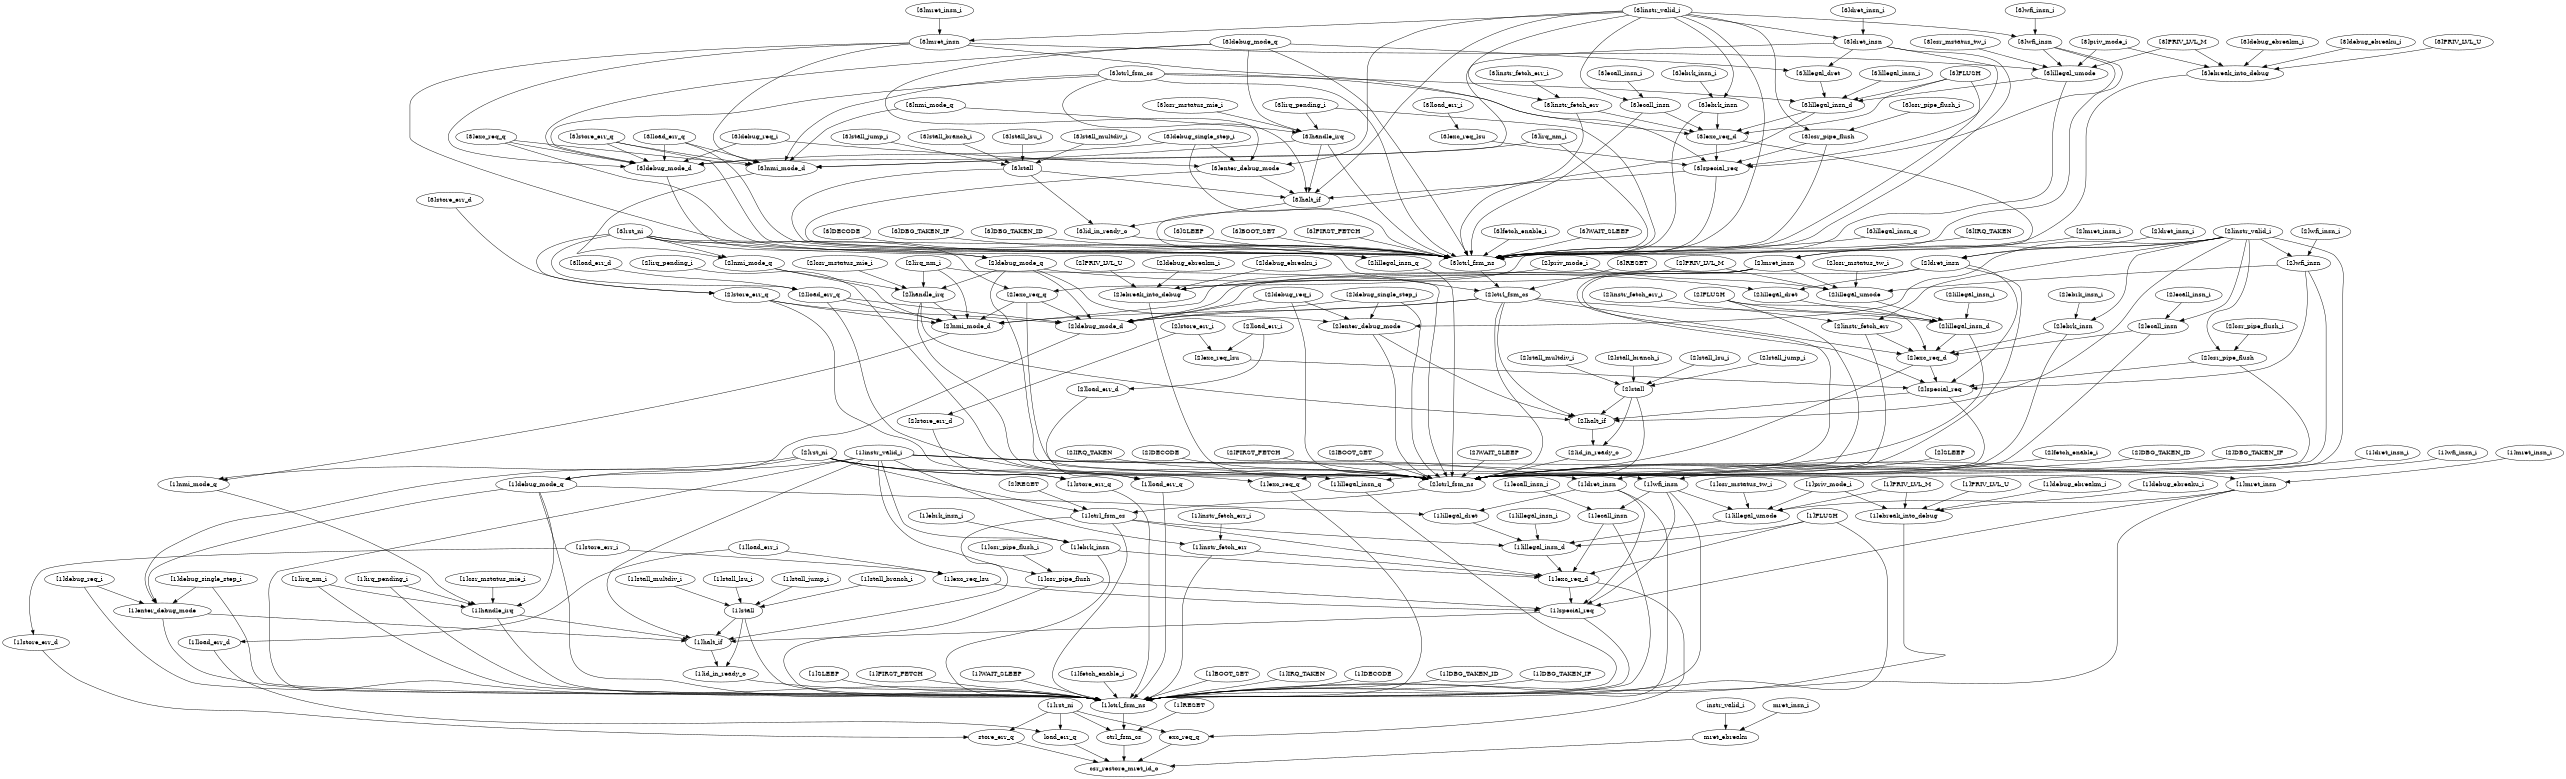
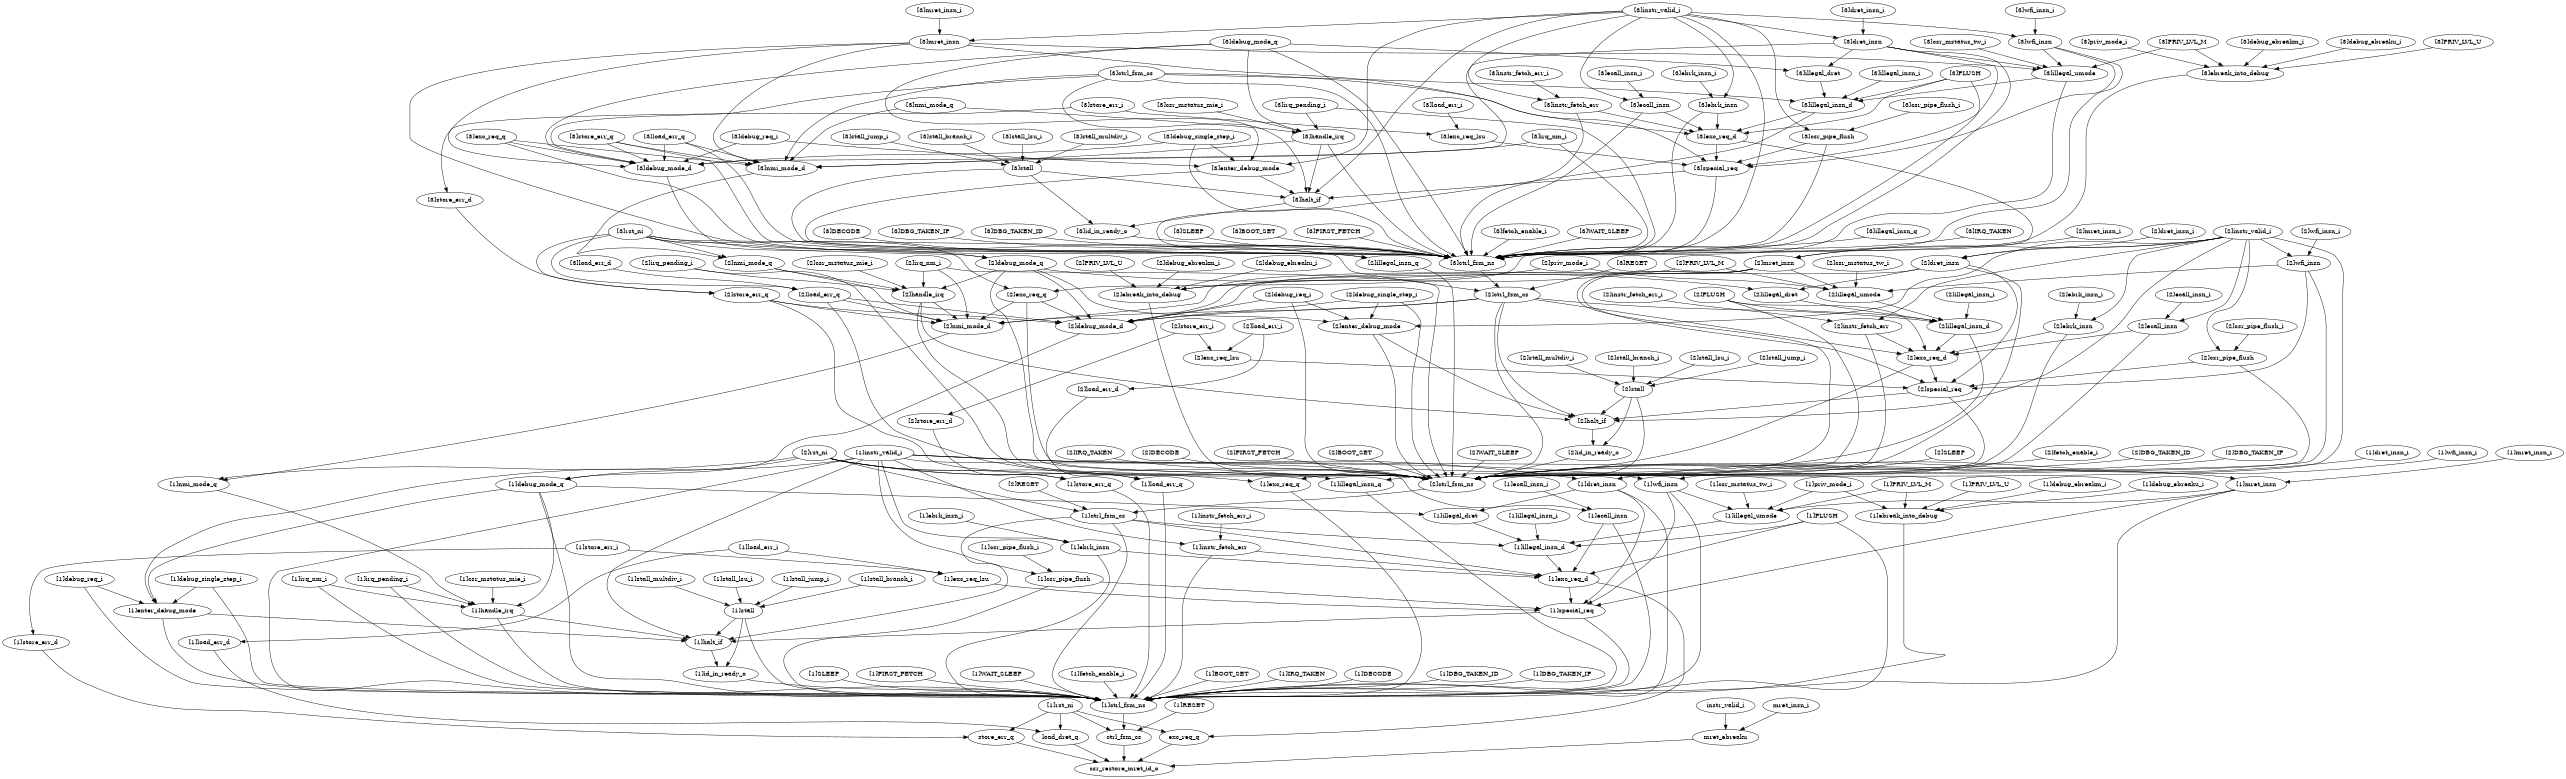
edge "[3]priv_mode_i" -> "[3]illegal_umode": now "[3]dret_insn" -> "[3]illegal_umode"
node "[3]store_err_i": added
edge "[2]irq_pending_i" -> "[2]handle_irq": added
edge "[1]wfi_insn" -> "[1]ecall_insn": now "[1]instr_valid_i" -> "[1]ecall_insn"
node "load_err_q": label "load_err_q" -> "load_dret_q"
